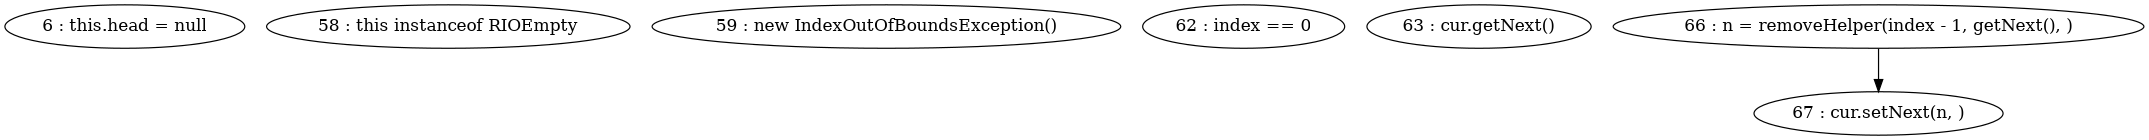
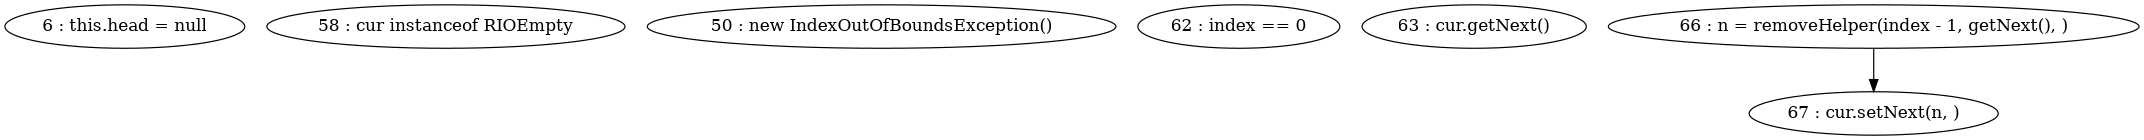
node "58 : this instanceof RIOEmpty": label "58 : this instanceof RIOEmpty" -> "58 : cur instanceof RIOEmpty"
node "59 : new IndexOutOfBoundsException()": label "59 : new IndexOutOfBoundsException()" -> "50 : new IndexOutOfBoundsException()"
